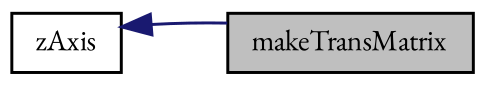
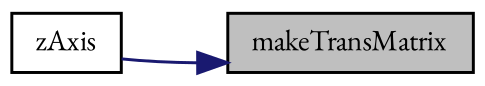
edge "makeTransMatrix" -> "zAxis": reversed
